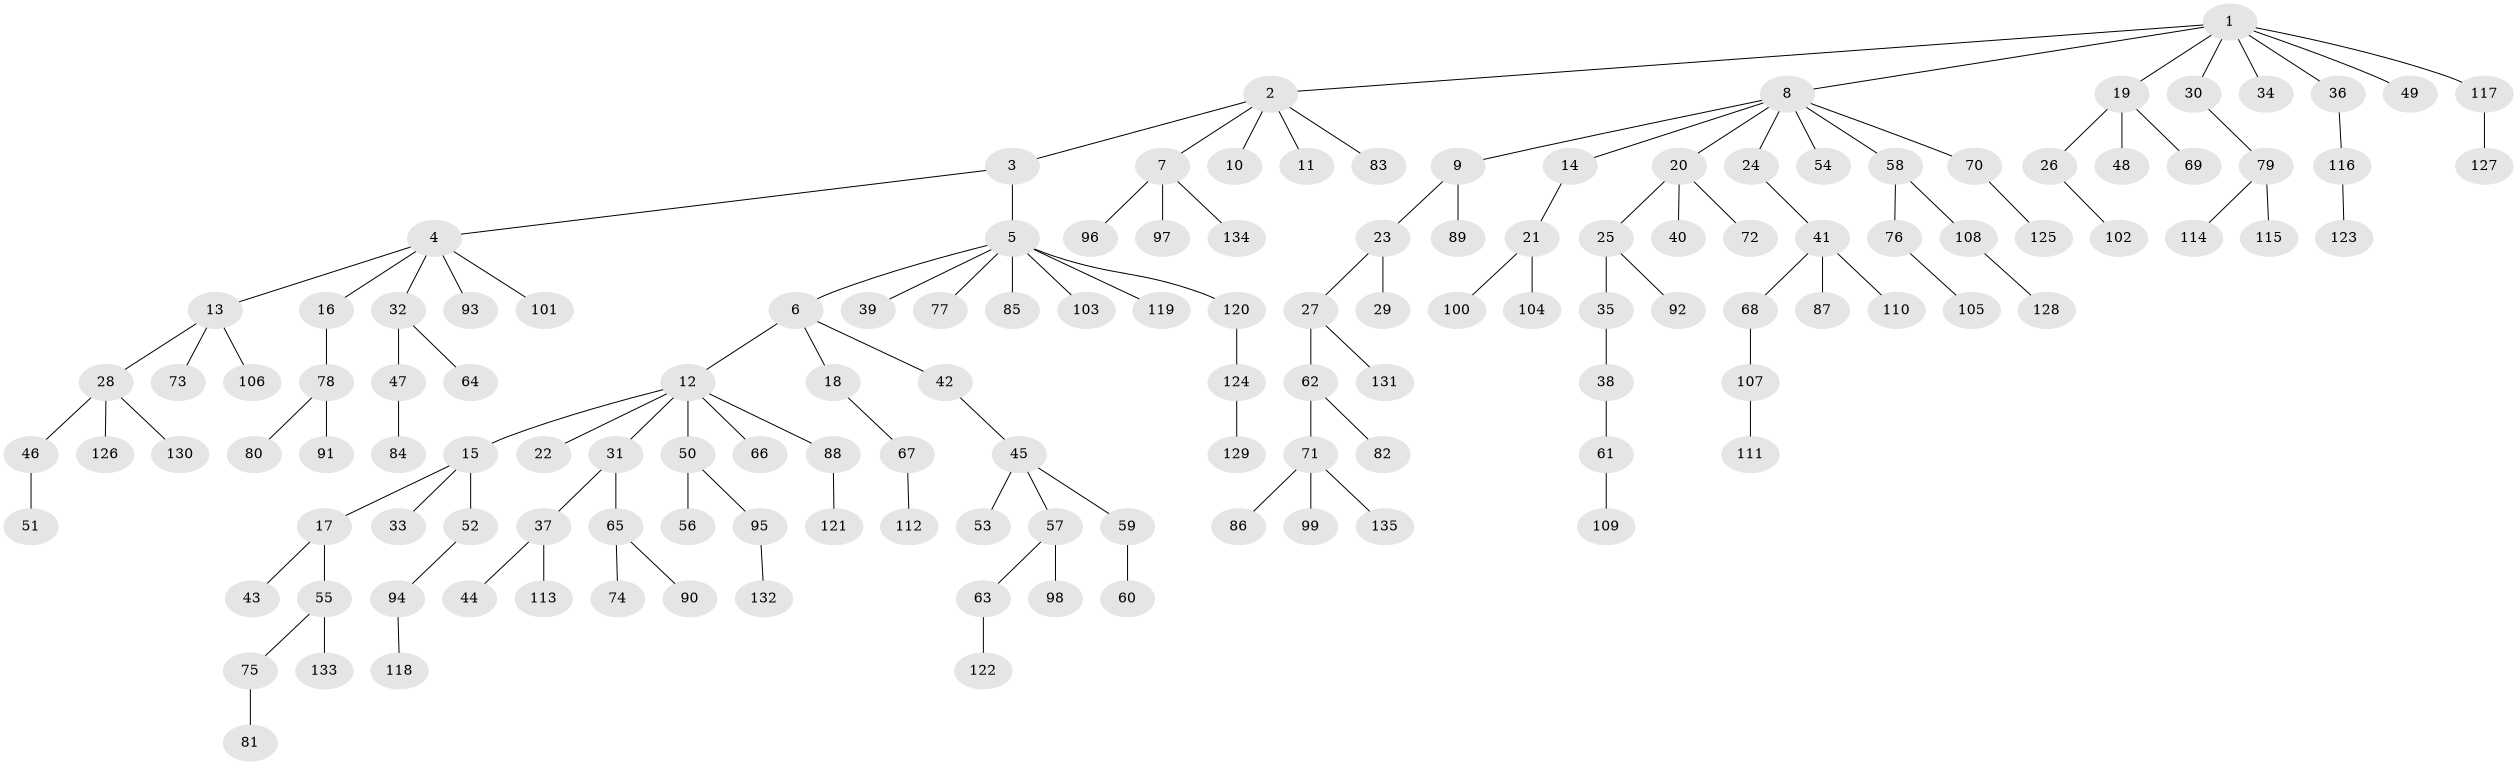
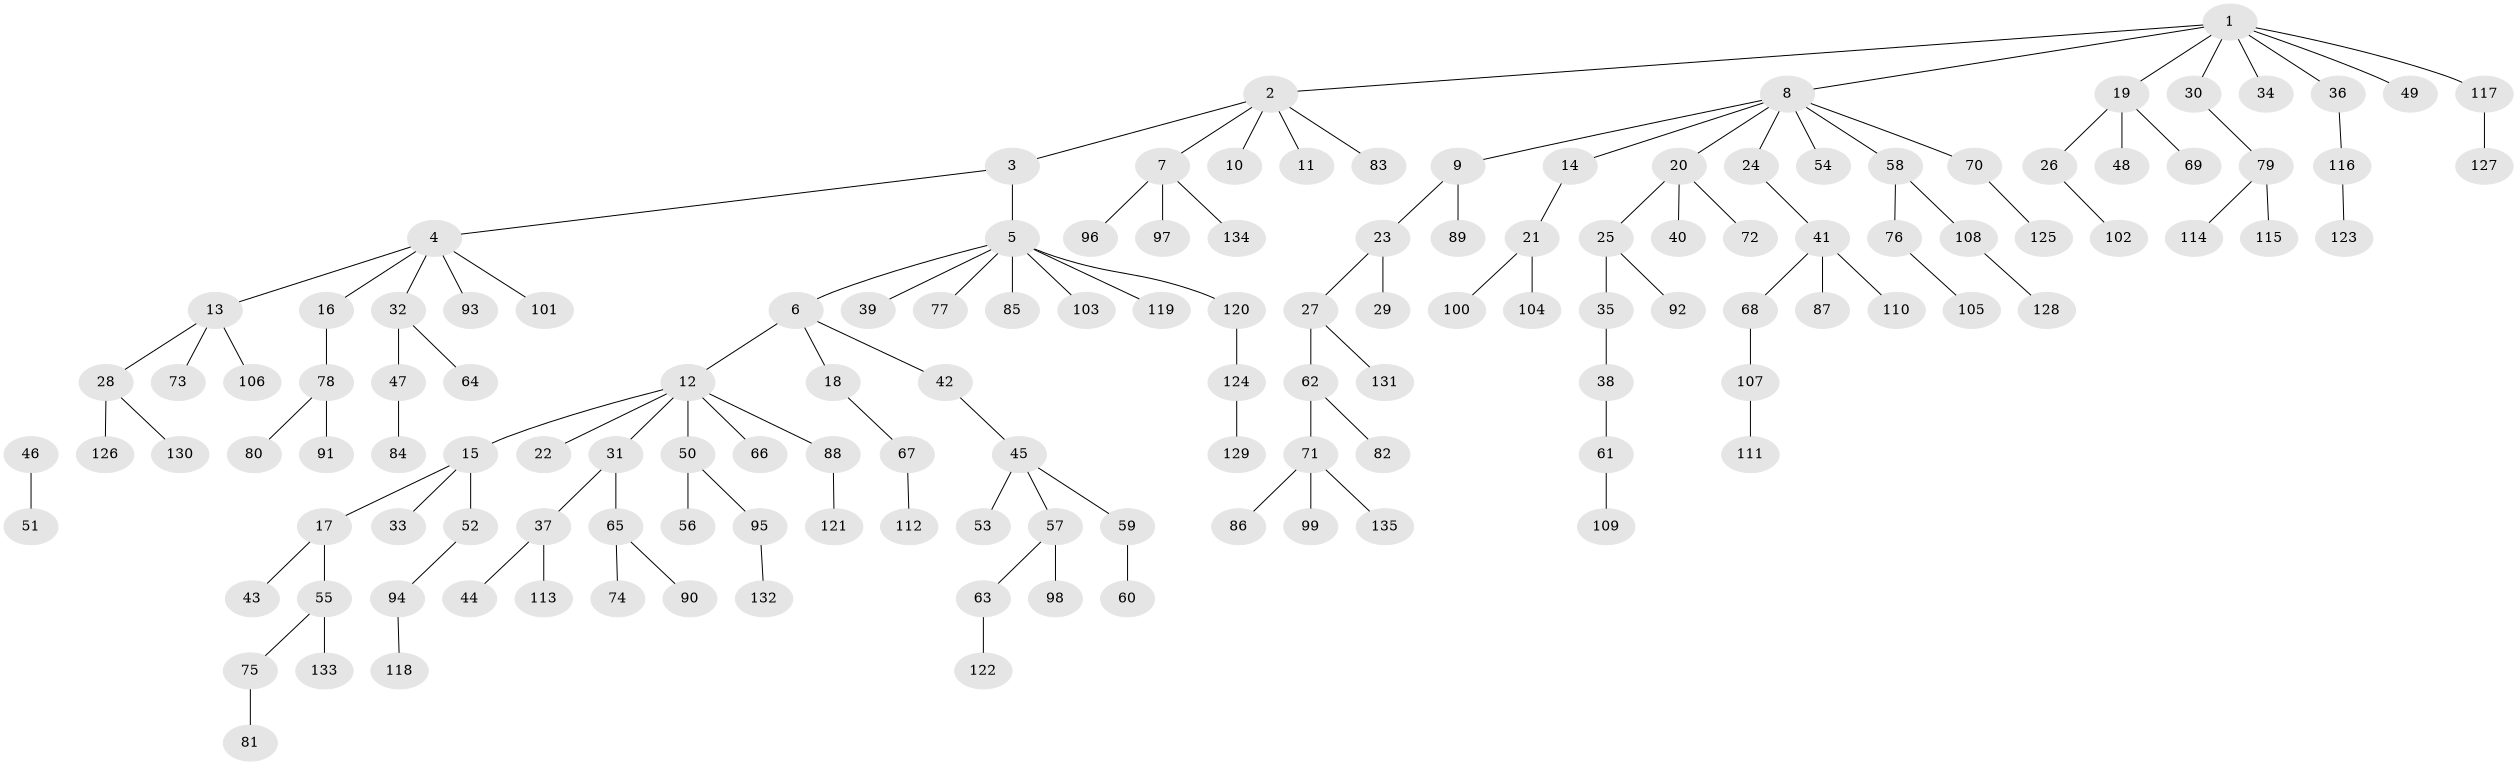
edge "28" -- "46": removed
